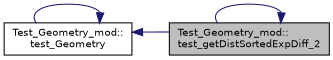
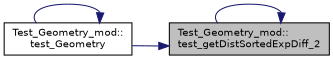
edge "Test_Geometry_mod:: test_getDistSortedExpDiff_2" -> "Test_Geometry_mod:: test_Geometry": reversed
